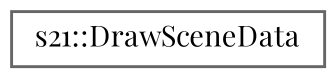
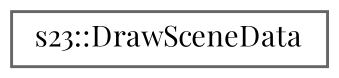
node "s21::DrawSceneData": label "s21::DrawSceneData" -> "s23::DrawSceneData"
